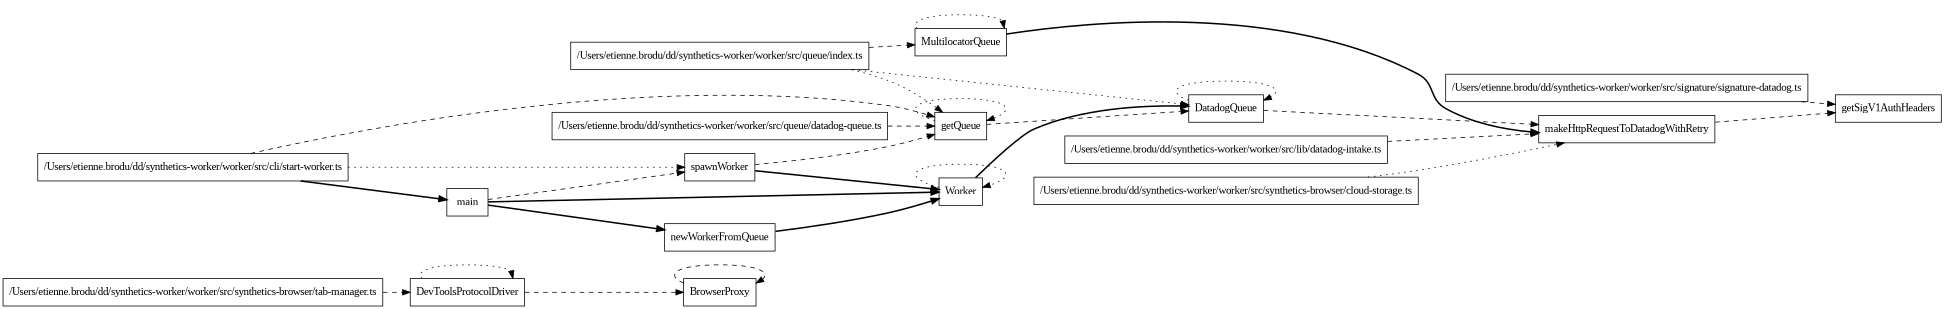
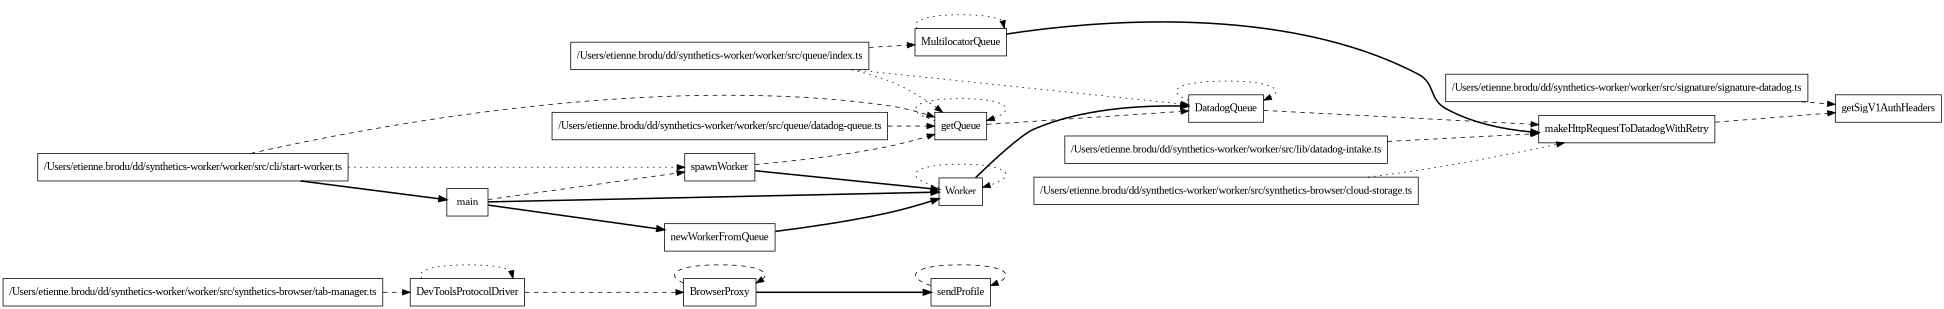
node "sendProfile": added
